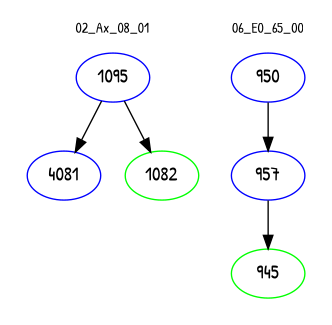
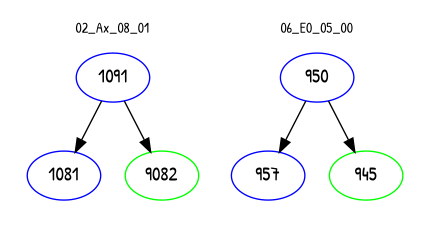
cluster "06_E0_65_00": label "06_E0_65_00" -> "06_E0_05_00"
node "1095": label "1095" -> "1091"
node "4081": label "4081" -> "1081"
node "1082": label "1082" -> "9082"
edge "957" -> "945": now "950" -> "945"
